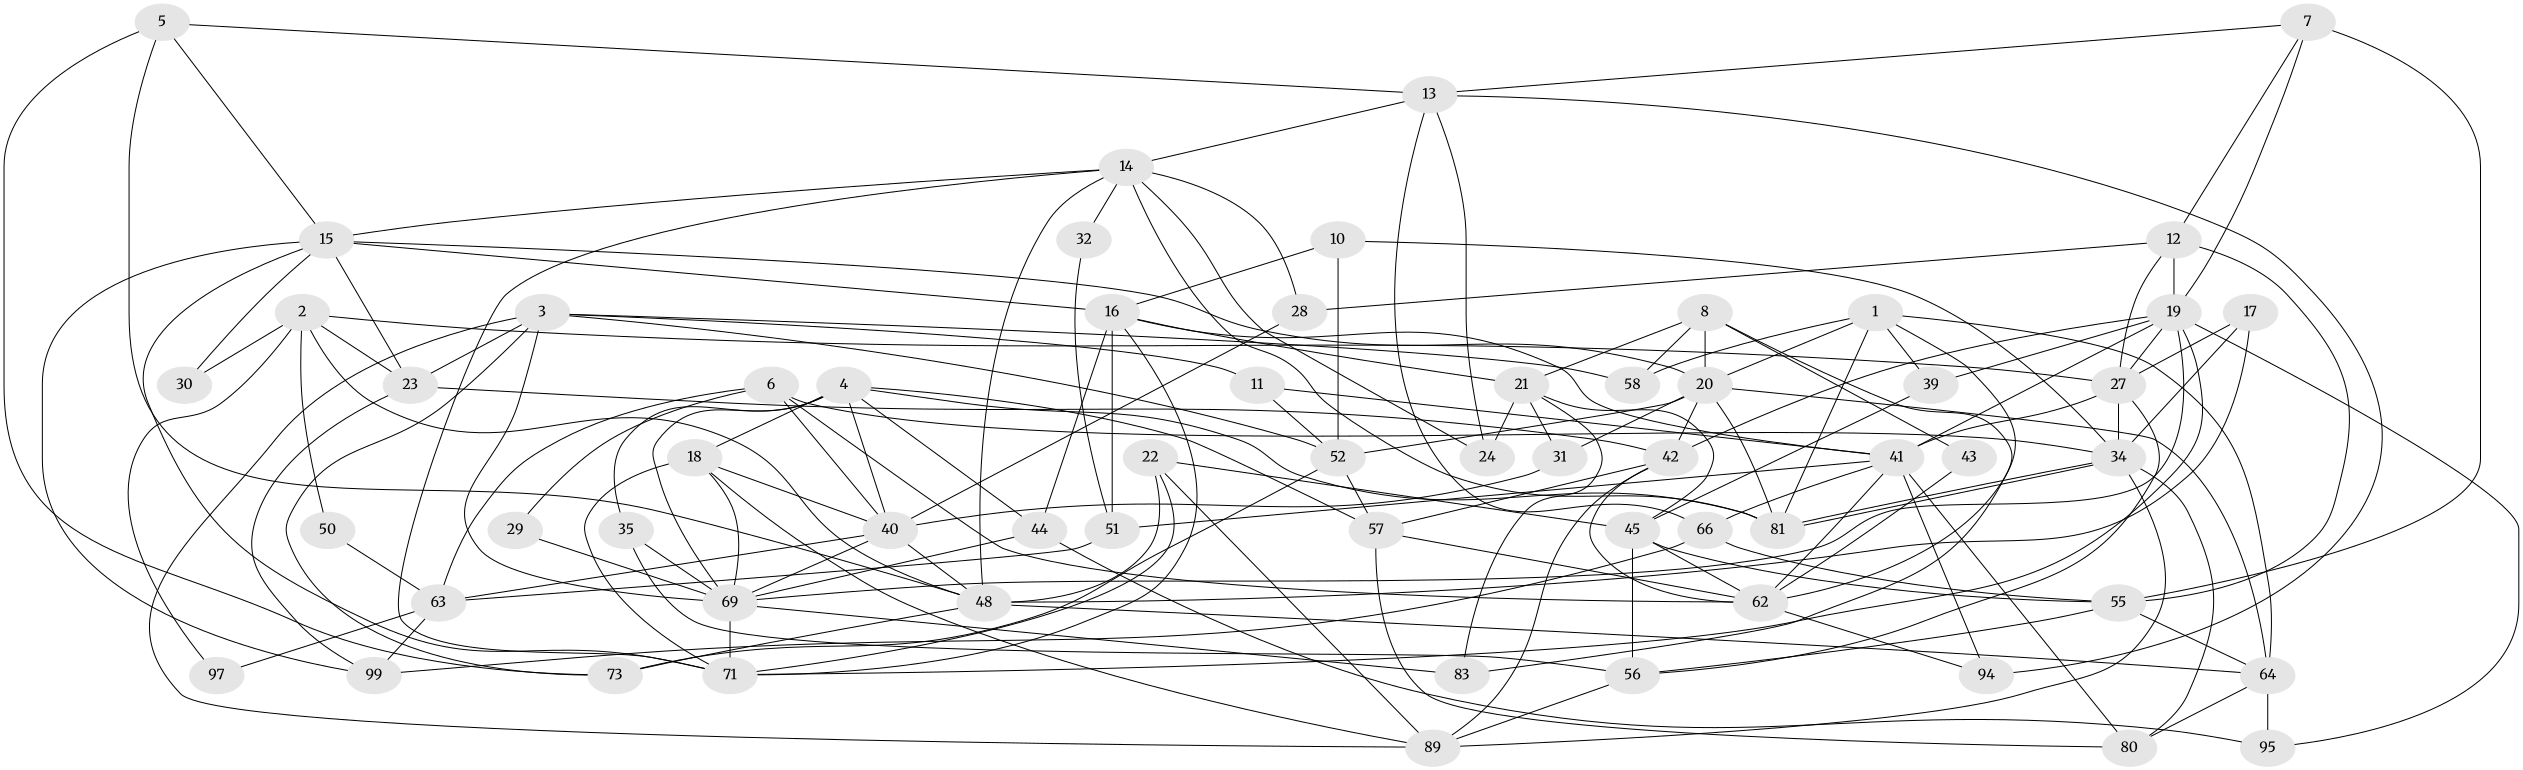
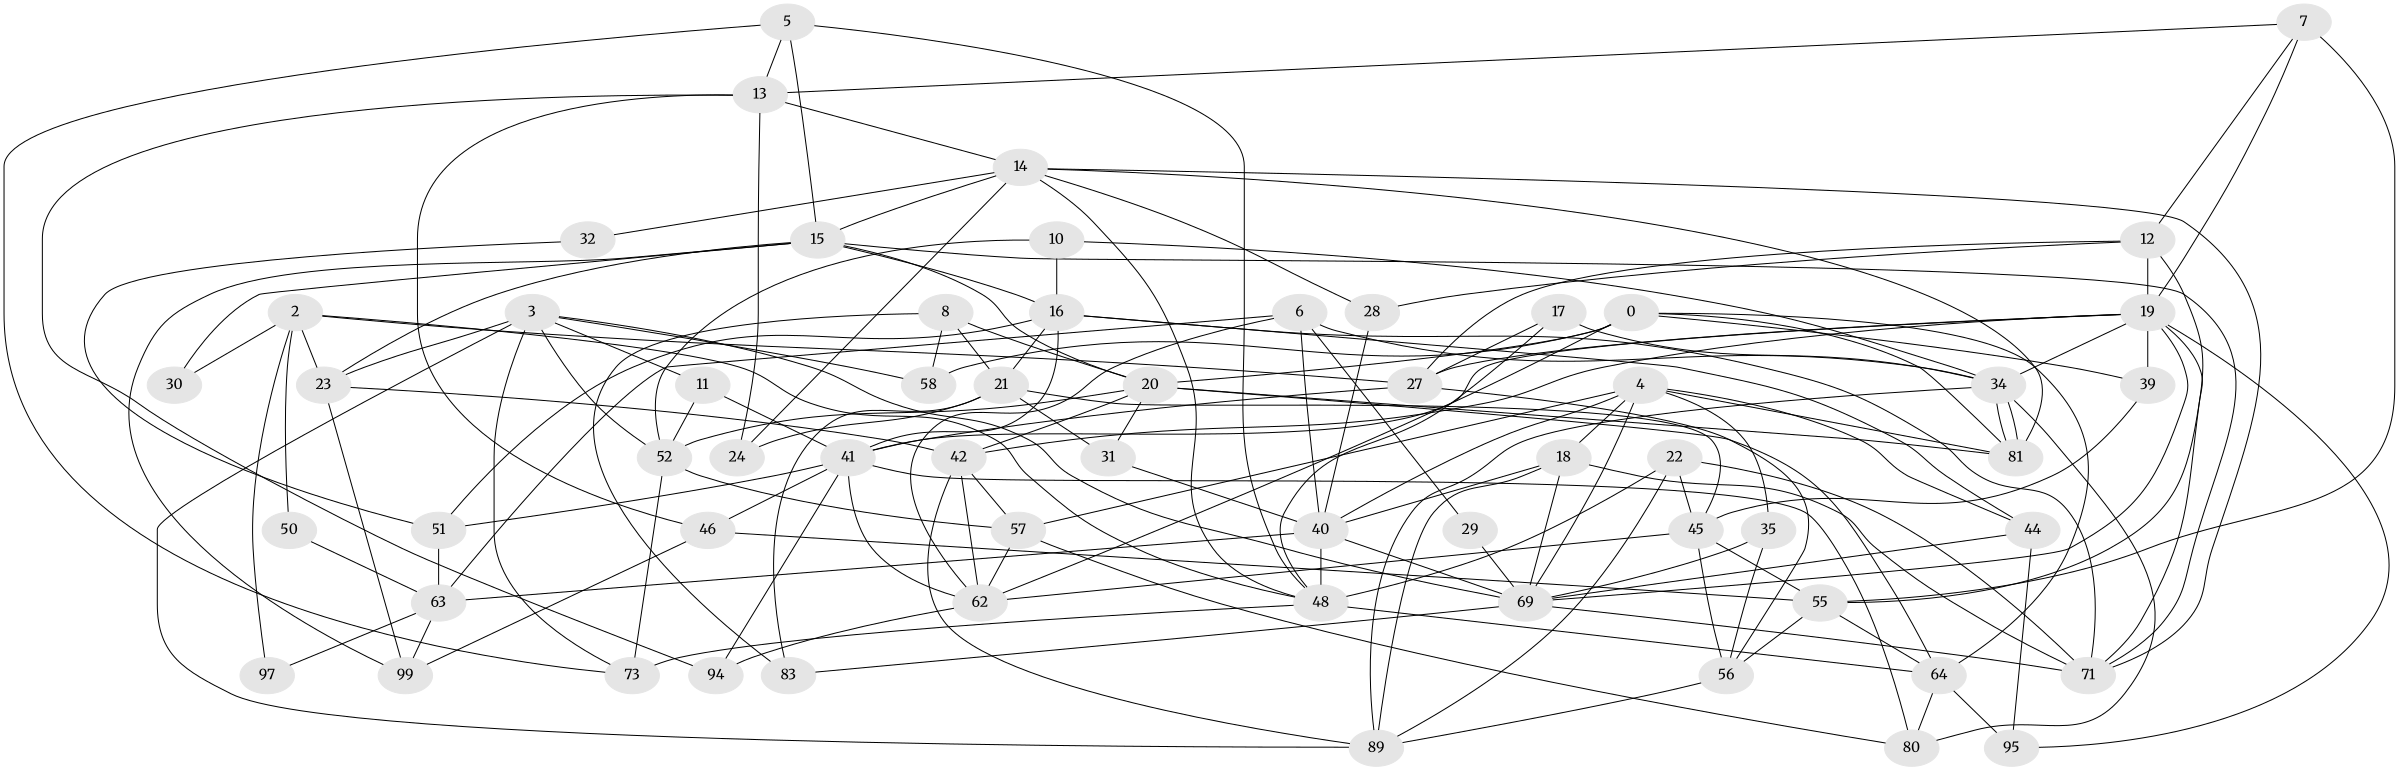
node "1": label "1" -> "0"
edge "27" -- "34": now "19" -- "34"
node "43": removed
node "66": label "66" -> "46"
